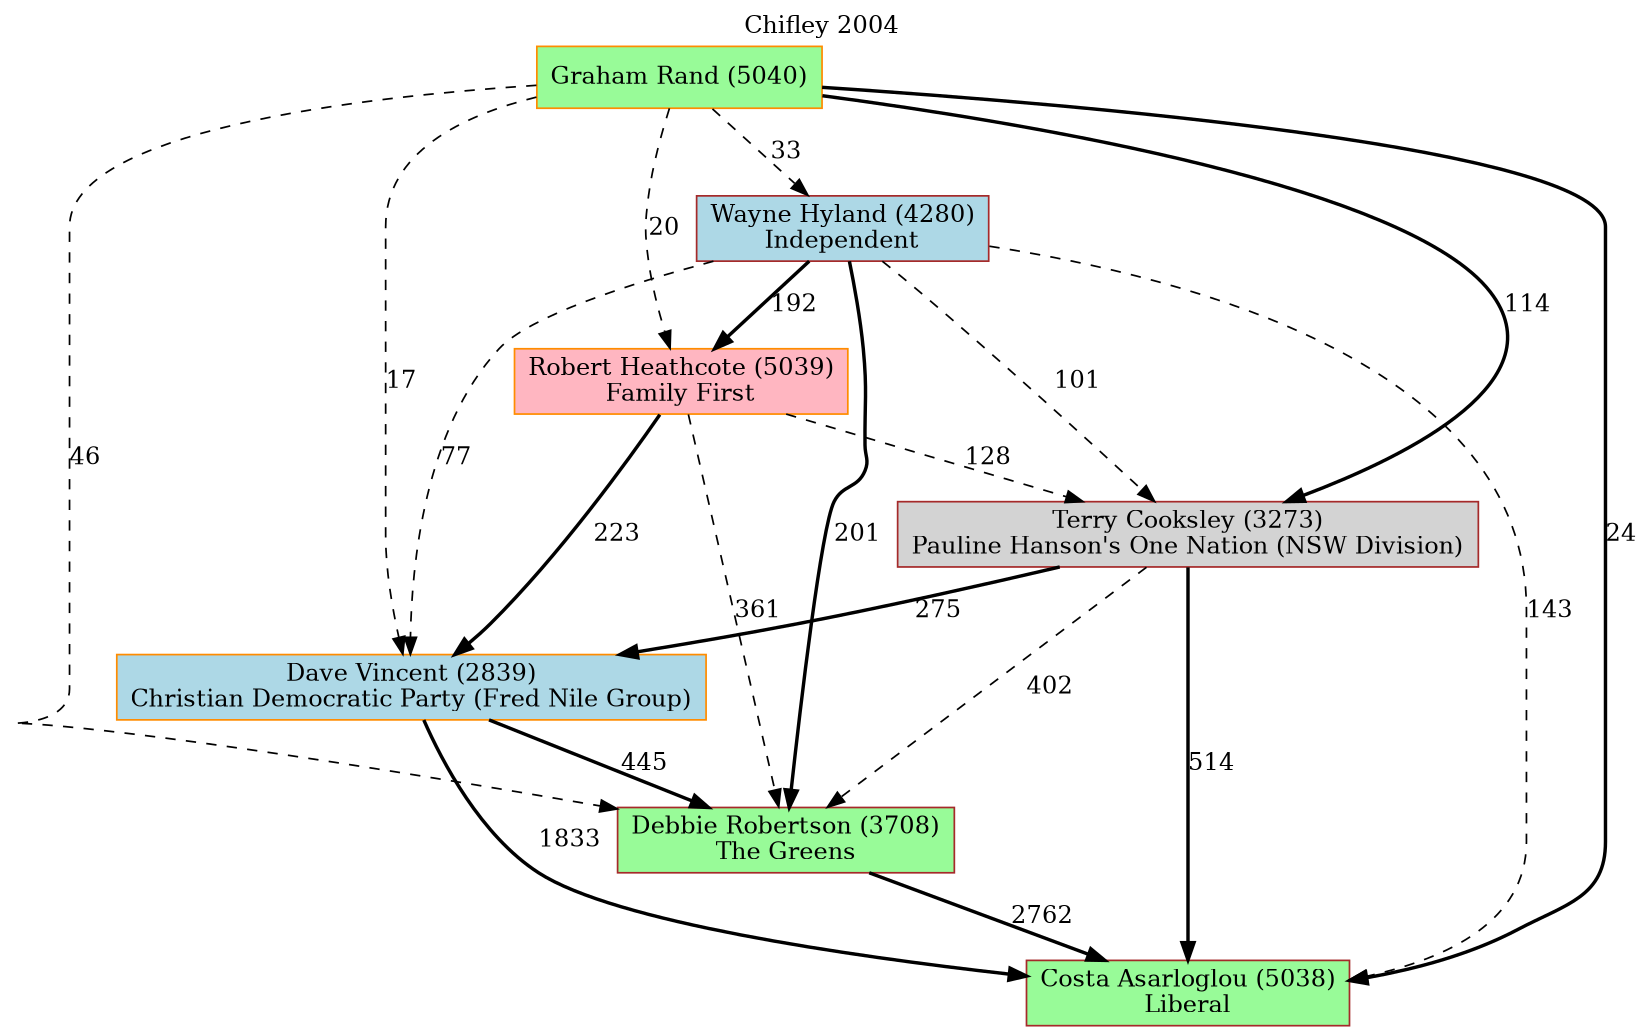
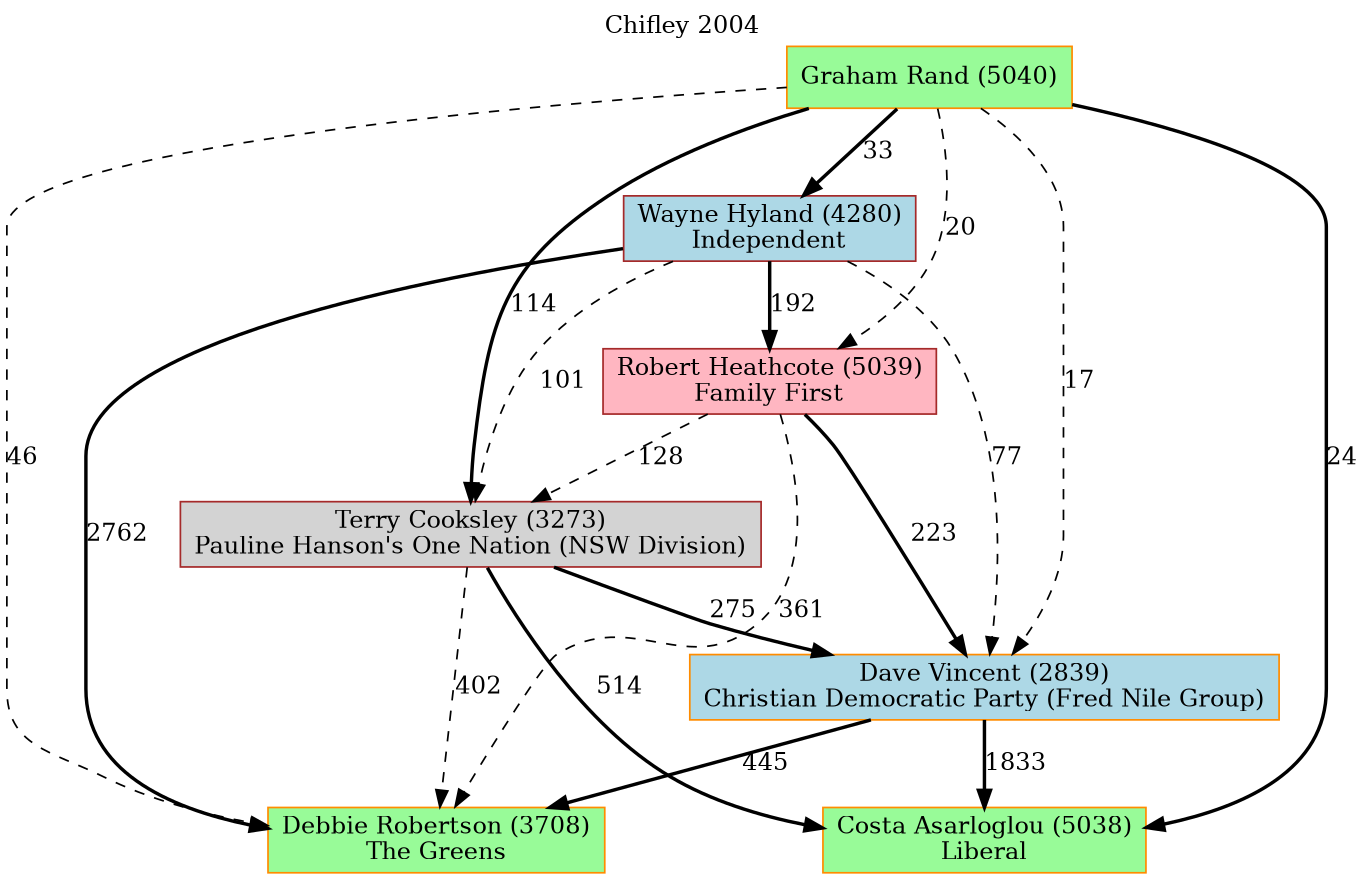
edge "Graham Rand (5040)" -> "Wayne Hyland (4280) Independent": style dashed -> bold
node "Robert Heathcote (5039) Family First": color darkorange -> brown
edge "Wayne Hyland (4280) Independent" -> "Costa Asarloglou (5038) Liberal": removed, label "143"
edge "Wayne Hyland (4280) Independent" -> "Debbie Robertson (3708) The Greens": label "201" -> "2762"
node "Debbie Robertson (3708) The Greens": color brown -> darkorange
edge "Debbie Robertson (3708) The Greens" -> "Costa Asarloglou (5038) Liberal": removed, label "2762"
node "Costa Asarloglou (5038) Liberal": color brown -> darkorange
